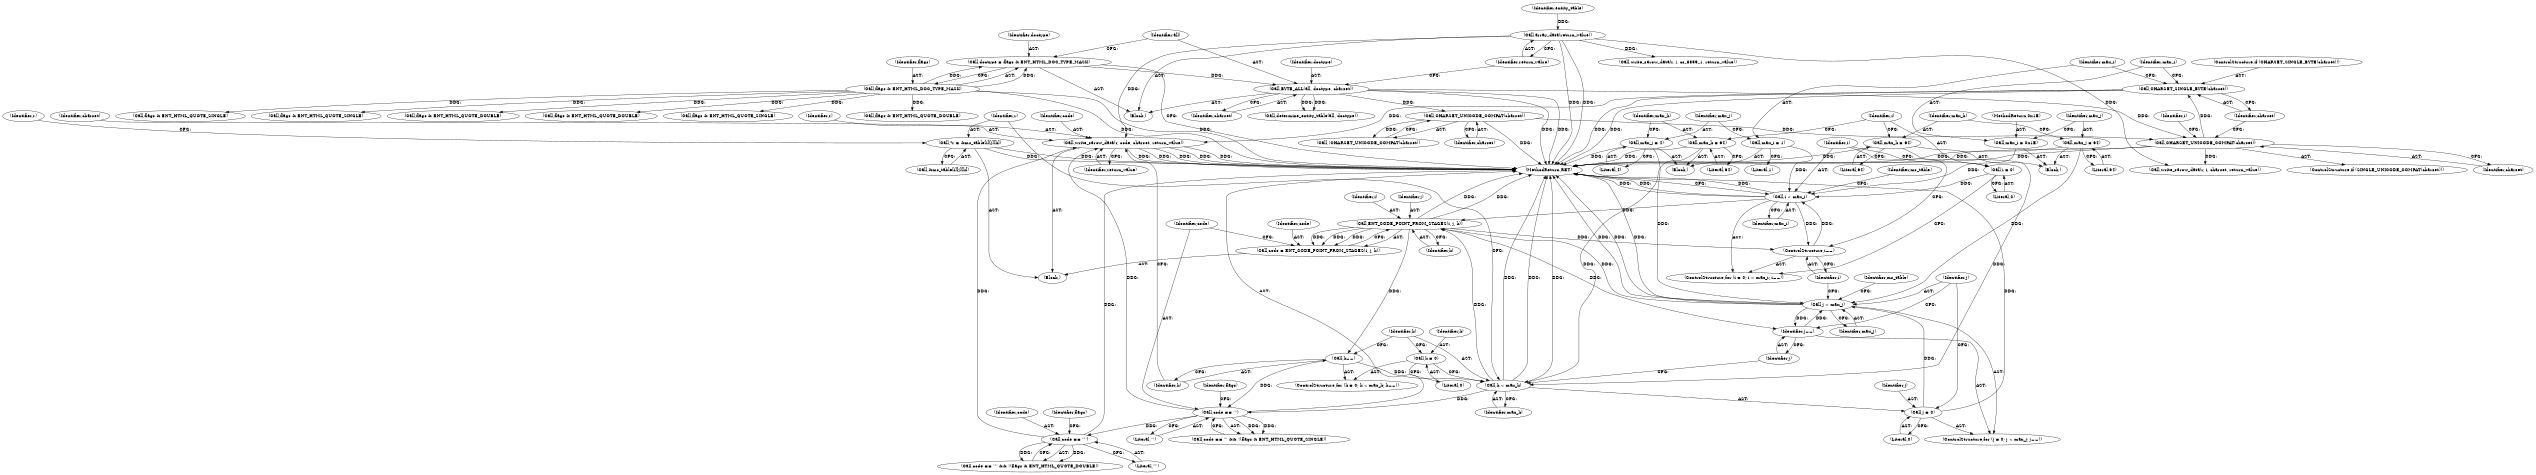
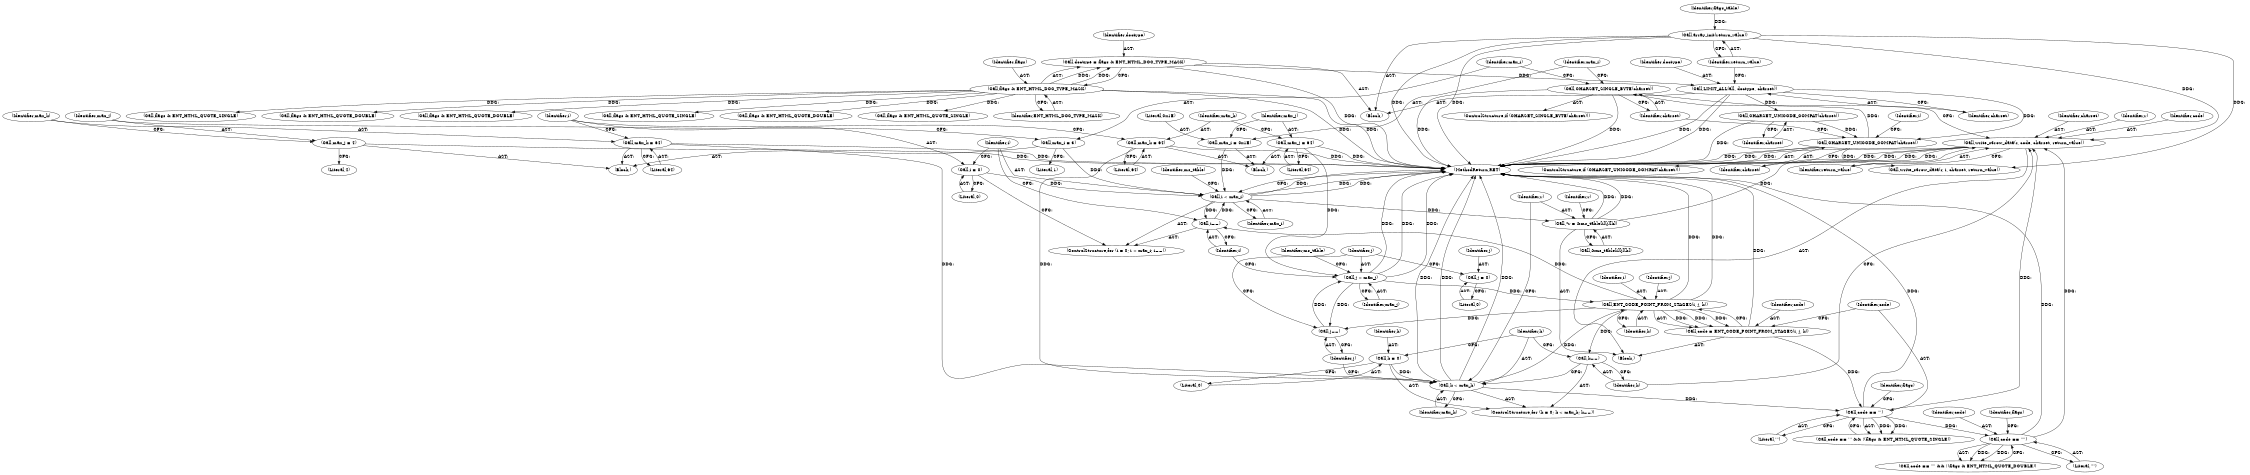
node "(Identifier,entity_table)": label "(Identifier,entity_table)" -> "(Identifier,flags_table)"
node "(Identifier,all)": removed
node "(Call,array_data(return_value))": label "(Call,array_data(return_value))" -> "(Call,array_init(return_value))"
node "(Call,write_s3row_data(r, j, cs_8859_1, return_value))": removed
edge "(ControlStructure,if (CHARSET_SINGLE_BYTE(charset)))" -> "(Call,CHARSET_SINGLE_BYTE(charset))": reversed
node "(Call,BYTE_ALL(all, doctype, charset))": label "(Call,BYTE_ALL(all, doctype, charset))" -> "(Call,LIMIT_ALL(all, doctype, charset))"
node "(Identifier,ENT_HTML_DOC_TYPE_MASK)": added
edge "(Call,doctype = flags & ENT_HTML_DOC_TYPE_MASK)" -> "(MethodReturn,RET)": label "CFG: " -> "DDG: "
node "(Call,determine_entity_table(all, doctype))": removed
edge "(Call,CHARSET_SINGLE_BYTE(charset))" -> "(Call,write_s3row_data(r, code, charset, return_value))": label "DDG: " -> "CFG: "
node "(MethodReturn,0x1E)": label "(MethodReturn,0x1E)" -> "(Literal,0x1E)"
node "(Call,!CHARSET_UNICODE_COMPAT(charset))": removed
node "(Call,max_i = 1)": label "(Call,max_i = 1)" -> "(Call,max_i = 3)"
edge "(Literal,4)" -> "(Call,max_j = 4)": removed, label "AST:"
edge "(Call,*r = &ms_table[i][j][k])" -> "(Call,write_s3row_data(r, code, charset, return_value))": added, label "DDG:"
node "(ControlStructure,if (SINGLE_UNICODE_COMPAT(charset)))": label "(ControlStructure,if (SINGLE_UNICODE_COMPAT(charset)))" -> "(ControlStructure,if (CHARSET_UNICODE_COMPAT(charset)))"
edge "(Call,j = 0)" -> "(MethodReturn,RET)": now "(Call,code = ENT_CODE_POINT_FROM_STAGES(i, j, k))" -> "(MethodReturn,RET)"
edge "(Call,i < max_i)" -> "(Call,ENT_CODE_POINT_FROM_STAGES(i, j, k))": now "(Call,i < max_i)" -> "(Call,*r = &ms_table[i][j][k])"
node "(ControlStructure,i++)": label "(ControlStructure,i++)" -> "(Call,i++)"
edge "(Call,max_j = 4)" -> "(Call,j < max_j)": removed, label "DDG:"
edge "(Call,code == ''')" -> "(MethodReturn,RET)": label "AST: " -> "DDG: "
edge "(Call,j = 0)" -> "(Call,j < max_j)": removed, label "DDG:"
node "(Identifier,j++)": label "(Identifier,j++)" -> "(Call,j++)"
edge "(Call,k++)" -> "(Call,k < max_k)": label "DDG: " -> "CFG: "
edge "(Call,k = 0)" -> "(Call,k < max_k)": label "CFG: " -> "DDG: "
edge "(Call,k++)" -> "(Call,code == ''')": now "(Call,code = ENT_CODE_POINT_FROM_STAGES(i, j, k))" -> "(Call,code == ''')"
edge "(Call,k < max_k)" -> "(Call,j = 0)": now "(Call,k < max_k)" -> "(ControlStructure,for (k = 0; k < max_k; k++))"
node "(ControlStructure,for (j = 0; j < max_j; j++))": removed
